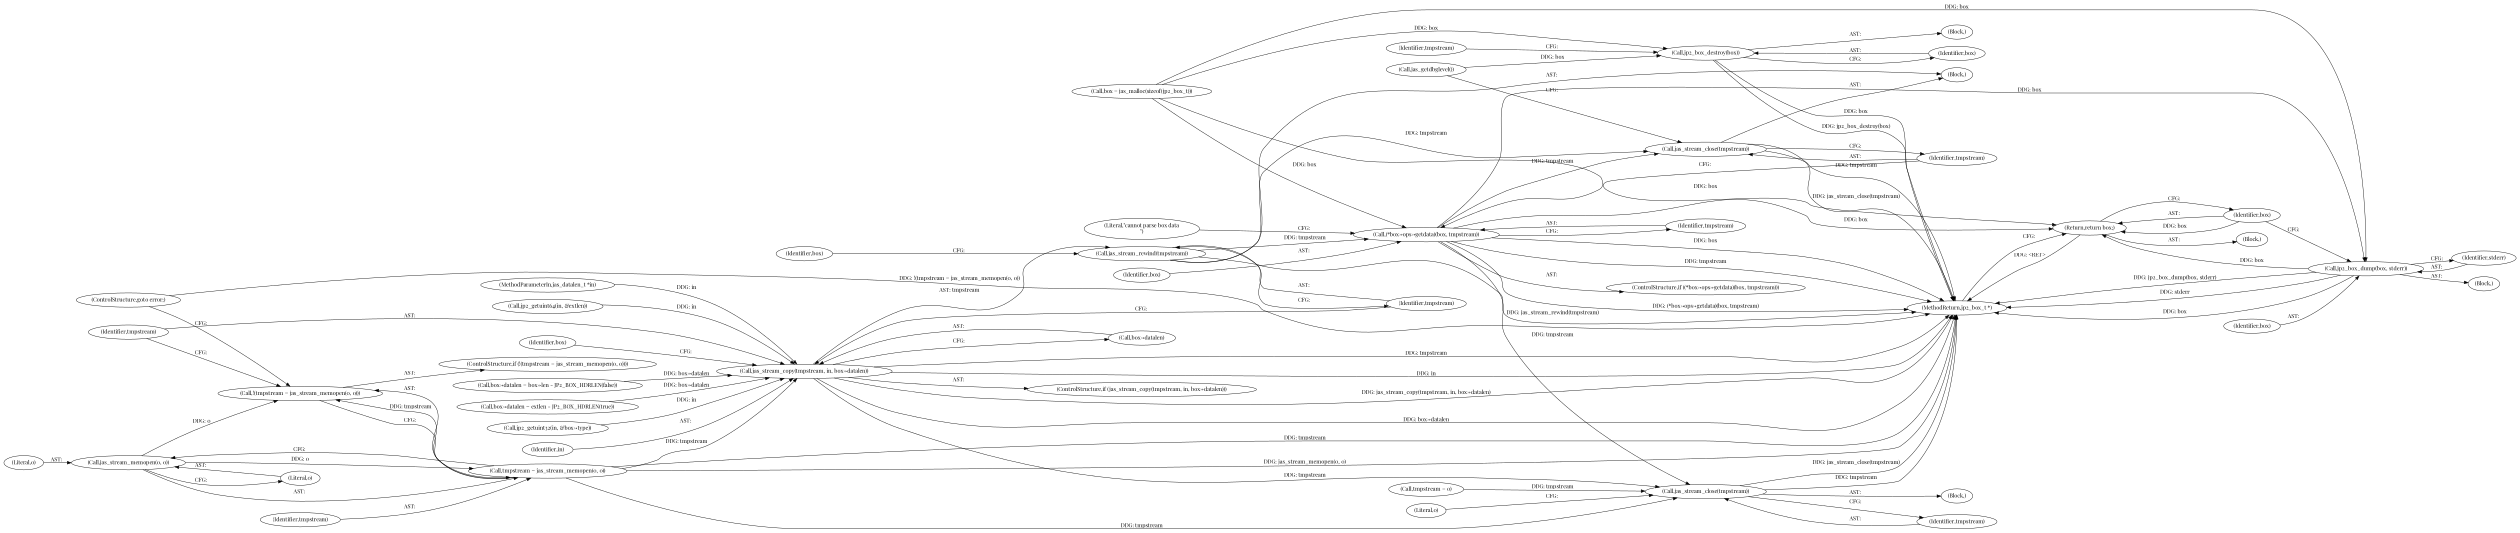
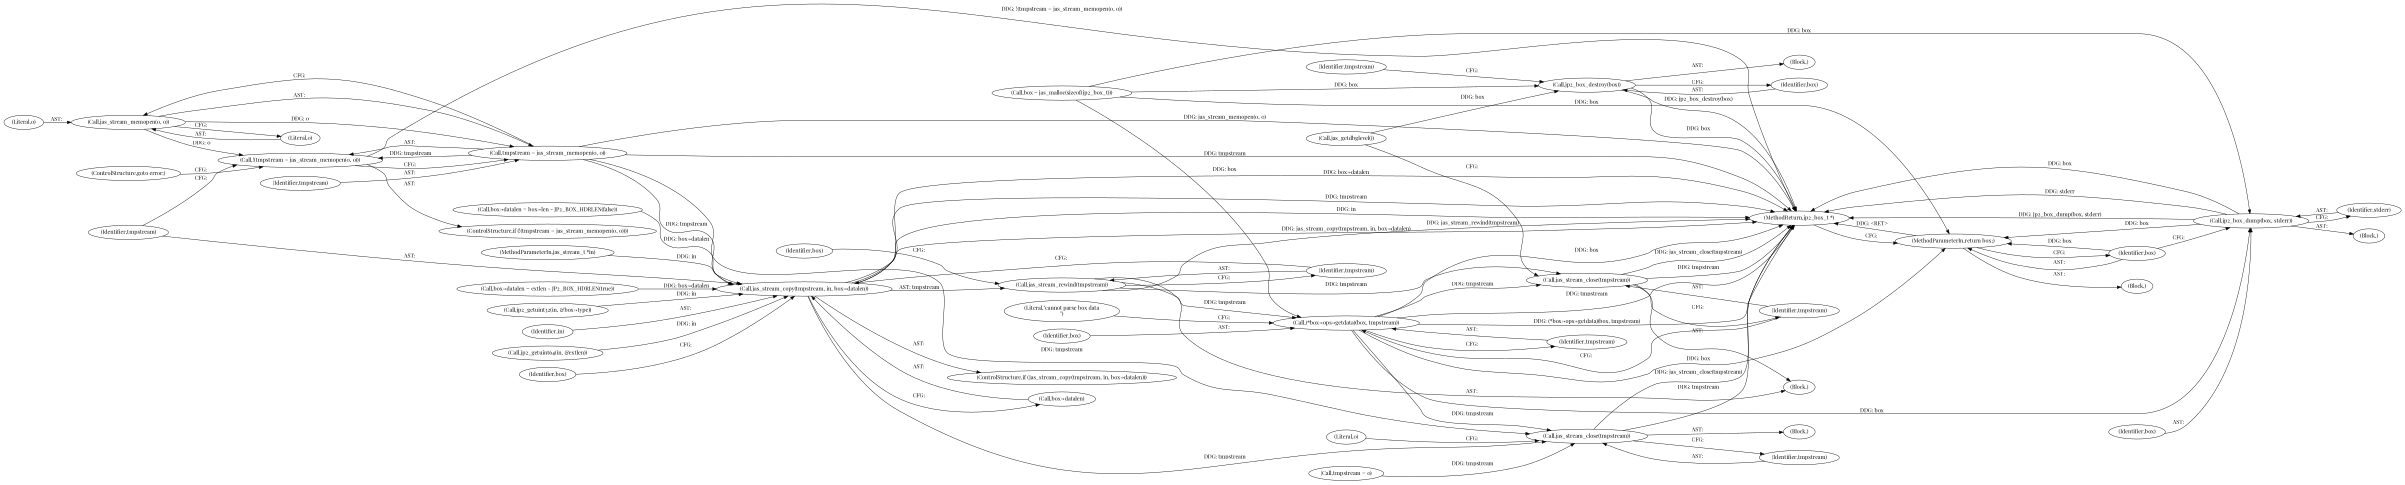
node "(Return,return box;)": label "(Return,return box;)" -> "(MethodParameterIn,return box;)"
node "(MethodParameterIn,jas_datalen_t *in)": label "(MethodParameterIn,jas_datalen_t *in)" -> "(MethodParameterIn,jas_stream_t *in)"
edge "(ControlStructure,goto error;)" -> "(MethodReturn,jp2_box_t *)": now "(Call,!(tmpstream = jas_stream_memopen(0, 0)))" -> "(MethodReturn,jp2_box_t *)"
node "(ControlStructure,if ((*box->ops->getdata)(box, tmpstream)))": removed
